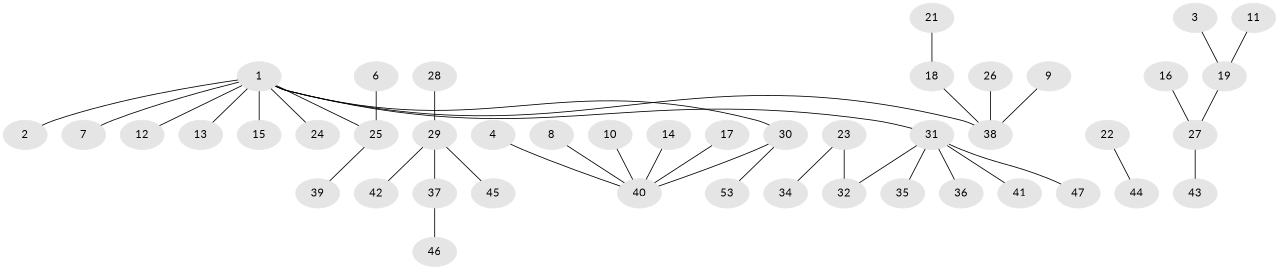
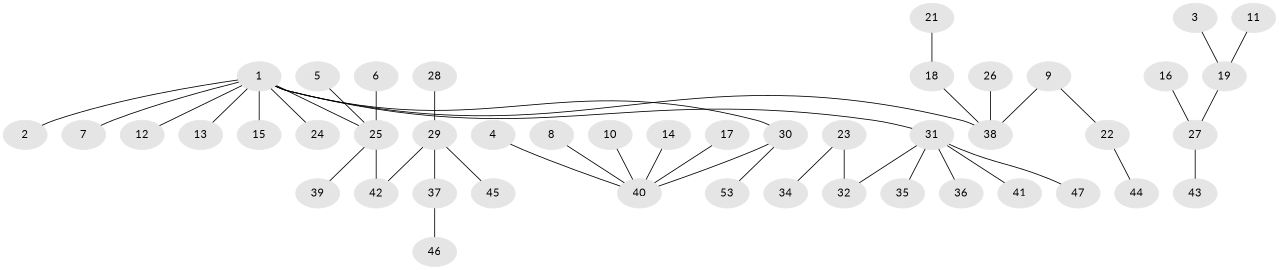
node "5": added
edge "9" -- "22": added
edge "25" -- "42": added
